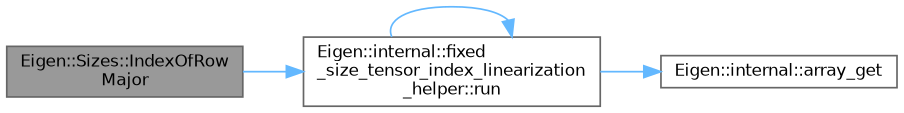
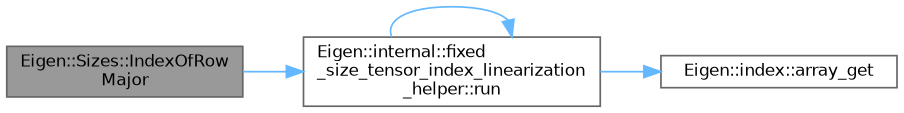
node "Eigen::internal::array_get": label "Eigen::internal::array_get" -> "Eigen::index::array_get"
